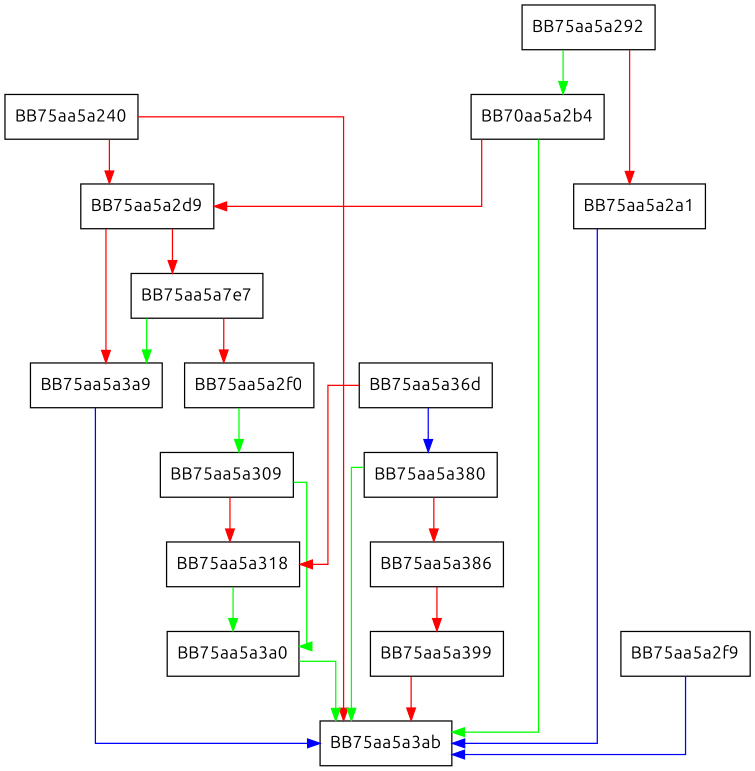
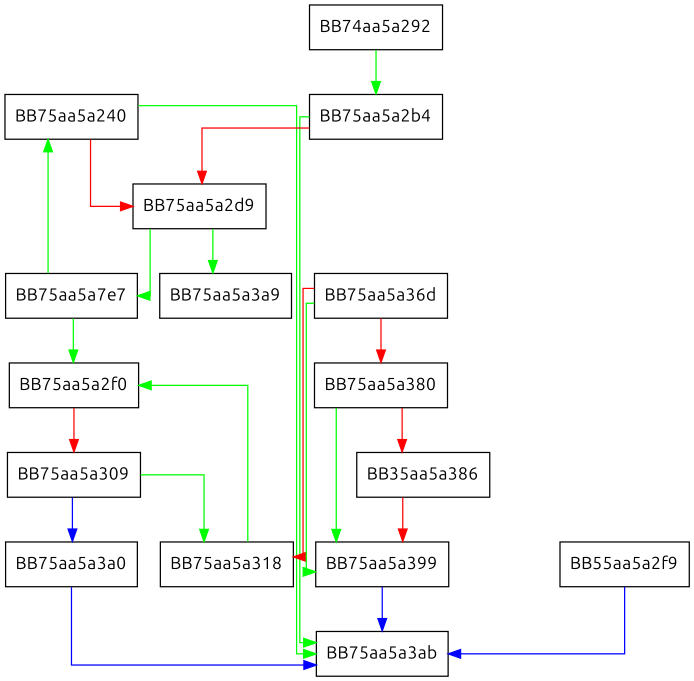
node "BB75aa5a292": label "BB75aa5a292" -> "BB74aa5a292"
node "BB70aa5a2b4": label "BB70aa5a2b4" -> "BB75aa5a2b4"
node "BB75aa5a2a1": removed
edge "BB75aa5a2d9" -> "BB75aa5a7e7": color red -> green
edge "BB75aa5a2d9" -> "BB75aa5a3a9": color red -> green
edge "BB75aa5a240" -> "BB75aa5a3ab": color red -> green
edge "BB75aa5a7e7" -> "BB75aa5a3a9": now "BB75aa5a7e7" -> "BB75aa5a240"
edge "BB75aa5a7e7" -> "BB75aa5a2f0": color red -> green
edge "BB75aa5a2f0" -> "BB75aa5a309": color green -> red
edge "BB75aa5a36d" -> "BB75aa5a380": color blue -> red
edge "BB75aa5a36d" -> "BB75aa5a399": added
edge "BB75aa5a309" -> "BB75aa5a318": color red -> green
edge "BB75aa5a309" -> "BB75aa5a3a0": color green -> blue
node "BB75aa5a386": label "BB75aa5a386" -> "BB35aa5a386"
edge "BB75aa5a380" -> "BB75aa5a3ab": now "BB75aa5a380" -> "BB75aa5a399"
edge "BB75aa5a318" -> "BB75aa5a3a0": now "BB75aa5a318" -> "BB75aa5a2f0"
node "BB75aa5a2f9": label "BB75aa5a2f9" -> "BB55aa5a2f9"
edge "BB75aa5a3a0" -> "BB75aa5a3ab": color green -> blue
edge "BB75aa5a3a9" -> "BB75aa5a3ab": removed
edge "BB75aa5a399" -> "BB75aa5a3ab": color red -> blue
